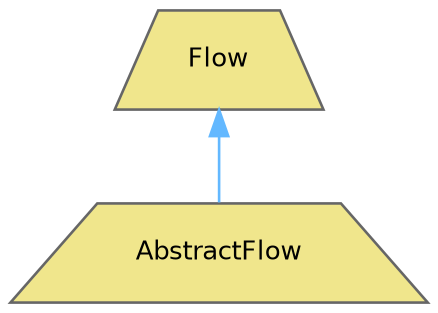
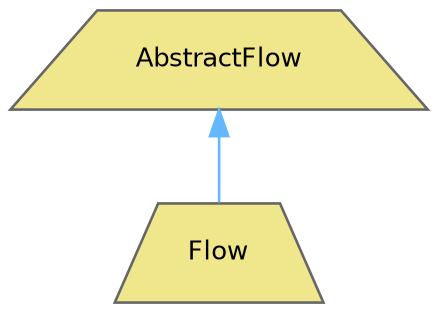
edge "AbstractFlow" -> "Flow": reversed
